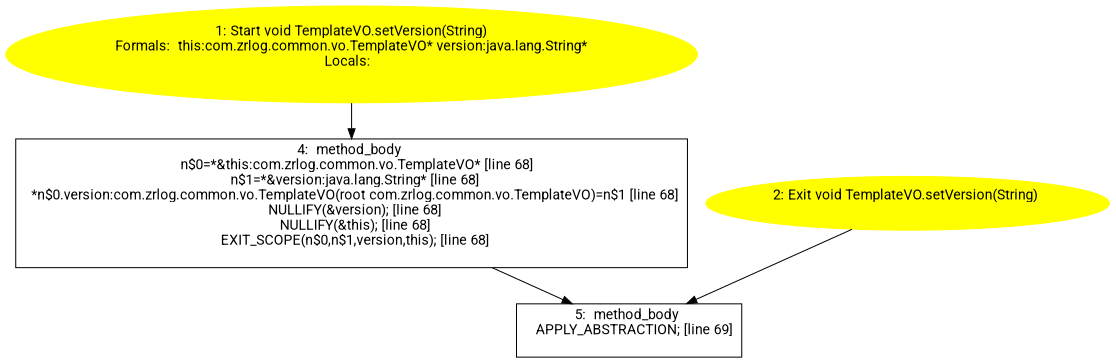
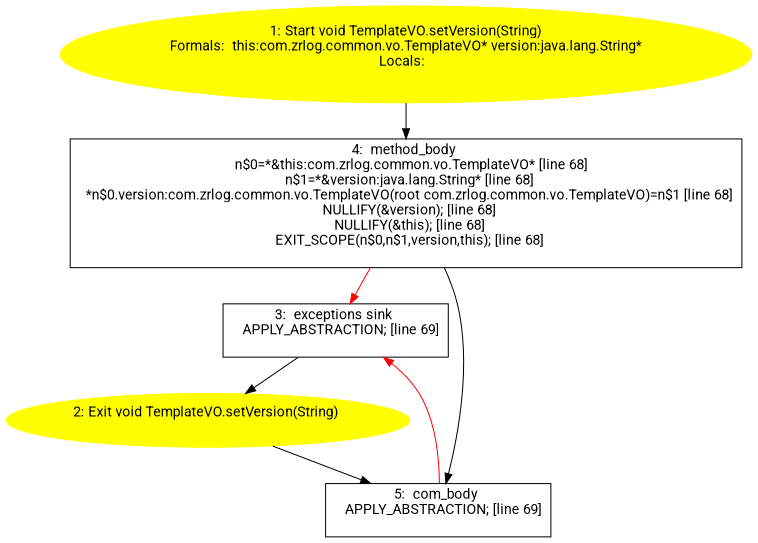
node "3:  exceptions sink APPLY_ABSTRACTION; [line 69]": added
node "5:  method_body APPLY_ABSTRACTION; [line 69]": label "5:  method_body APPLY_ABSTRACTION; [line 69]" -> "5:  com_body APPLY_ABSTRACTION; [line 69]"
